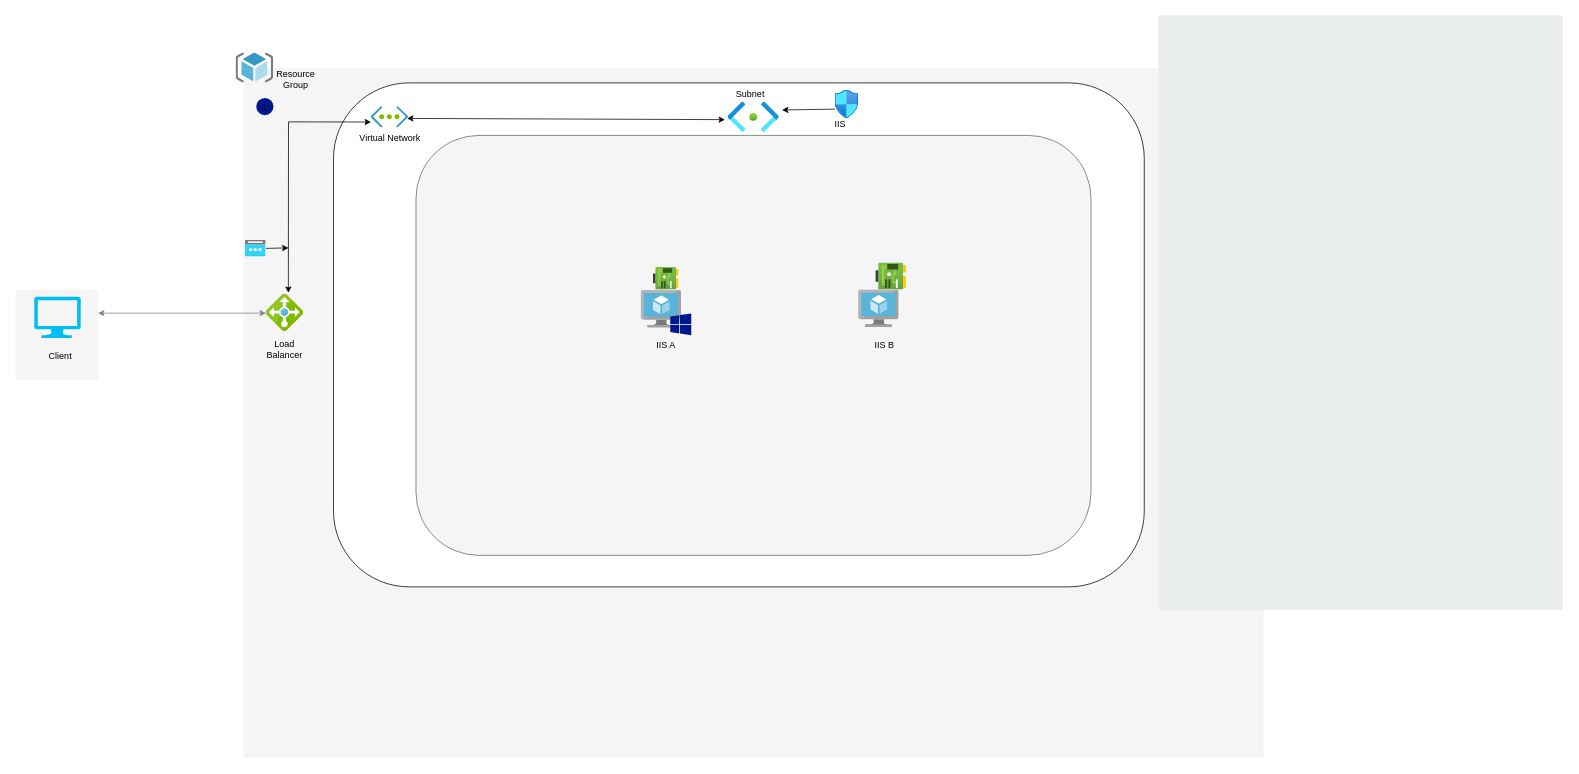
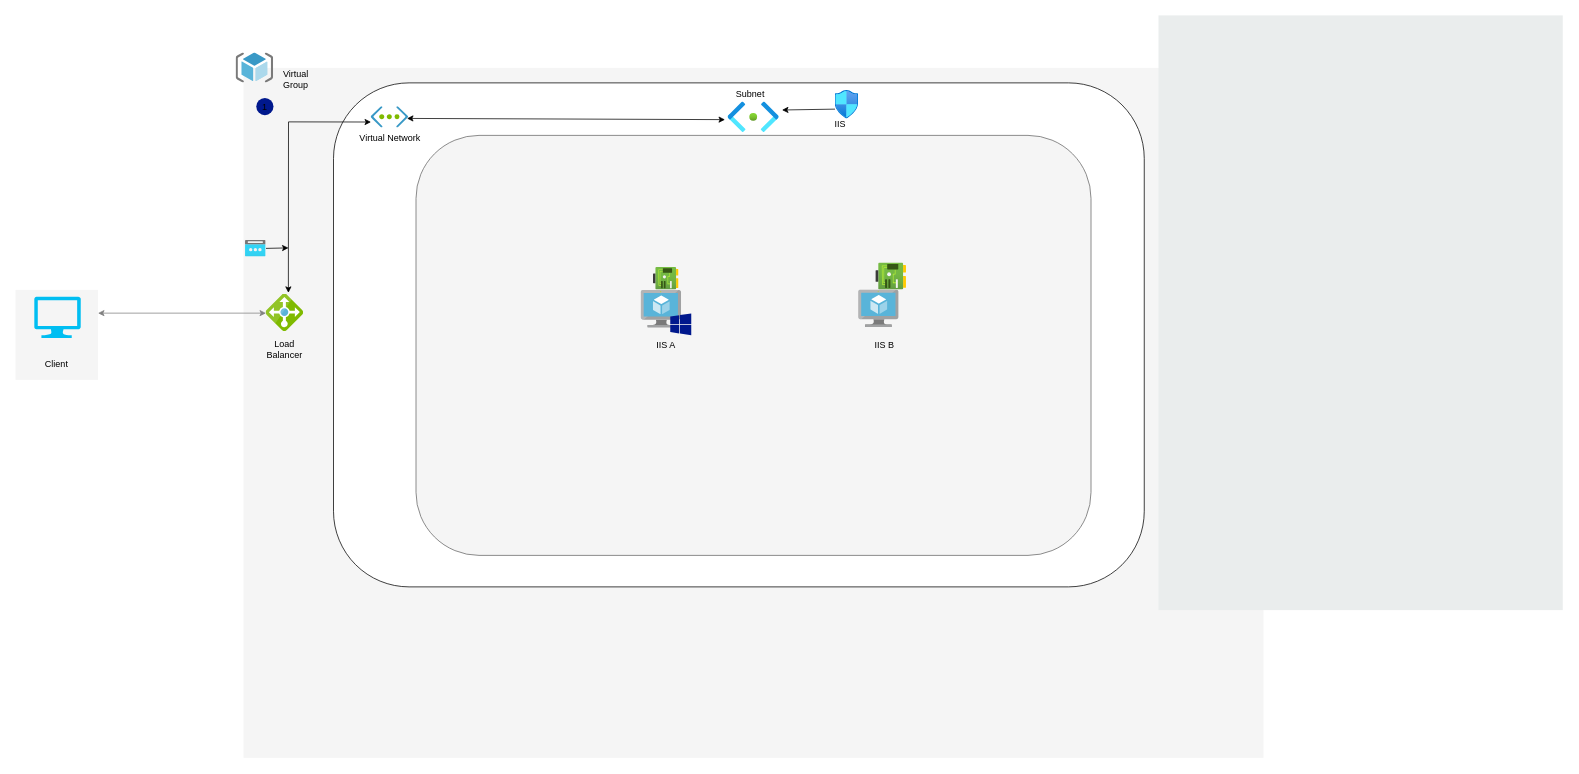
node "Resource Group": label "Resource Group" -> "Virtual Group"
node "Client": moved (60, 357) -> (57, 364)
